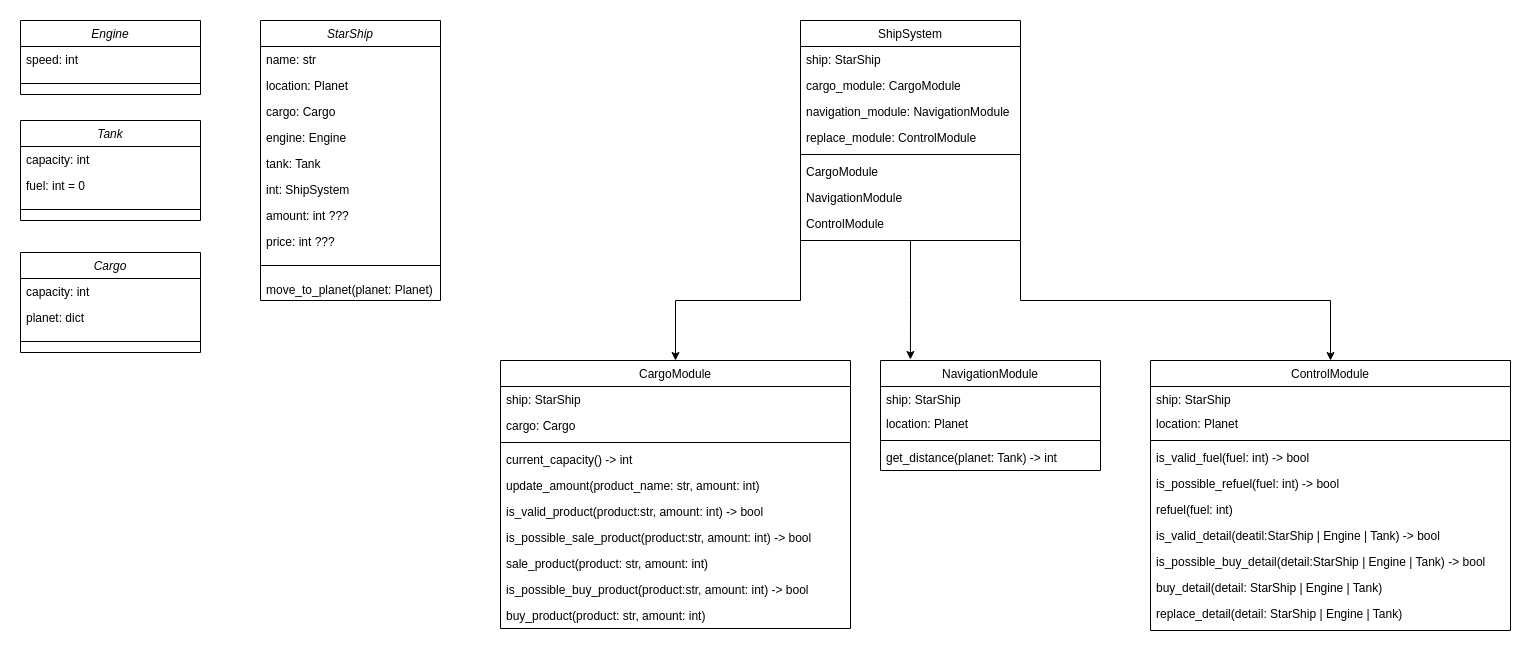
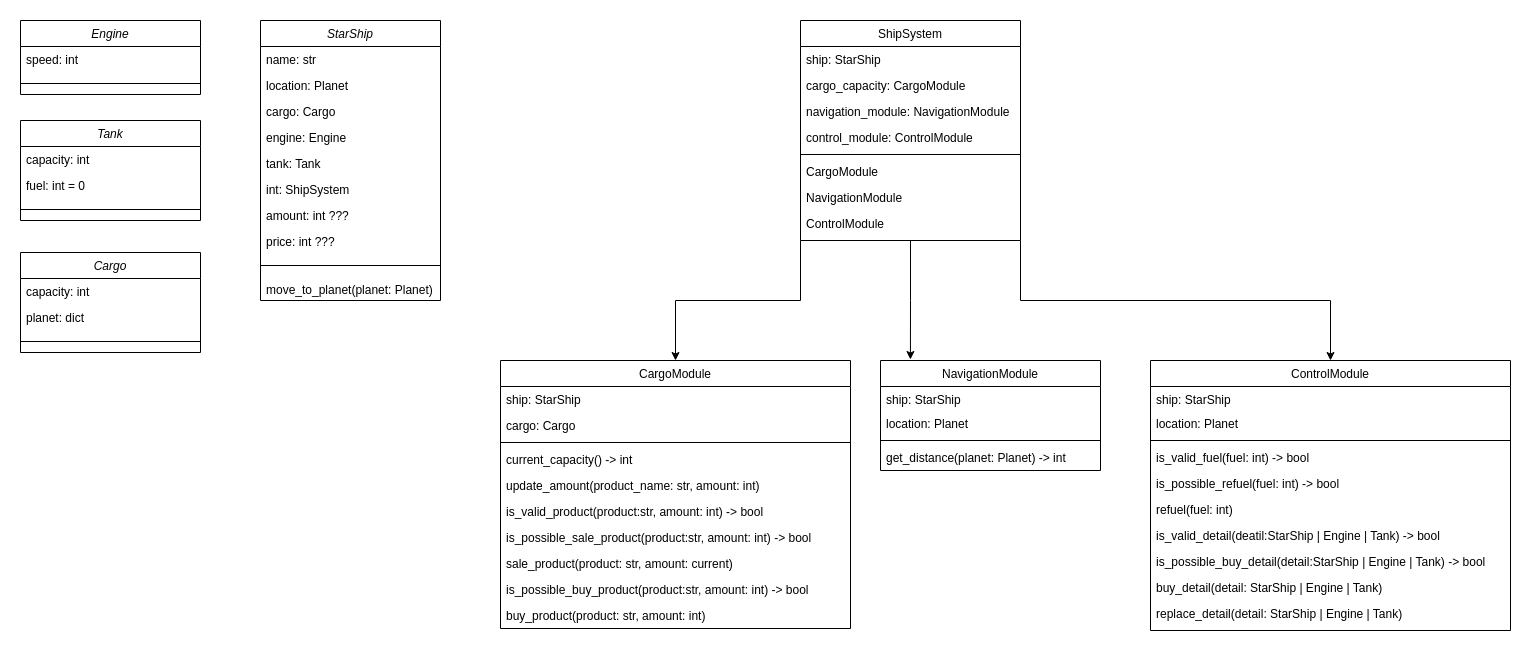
node "cargo_module: CargoModule": label "cargo_module: CargoModule" -> "cargo_capacity: CargoModule"
node "replace_module: ControlModule": label "replace_module: ControlModule" -> "control_module: ControlModule"
node "get_distance(planet: Tank) -> int": label "get_distance(planet: Tank) -> int" -> "get_distance(planet: Planet) -> int"
node "sale_product(product: str, amount: int)": label "sale_product(product: str, amount: int)" -> "sale_product(product: str, amount: current)"
